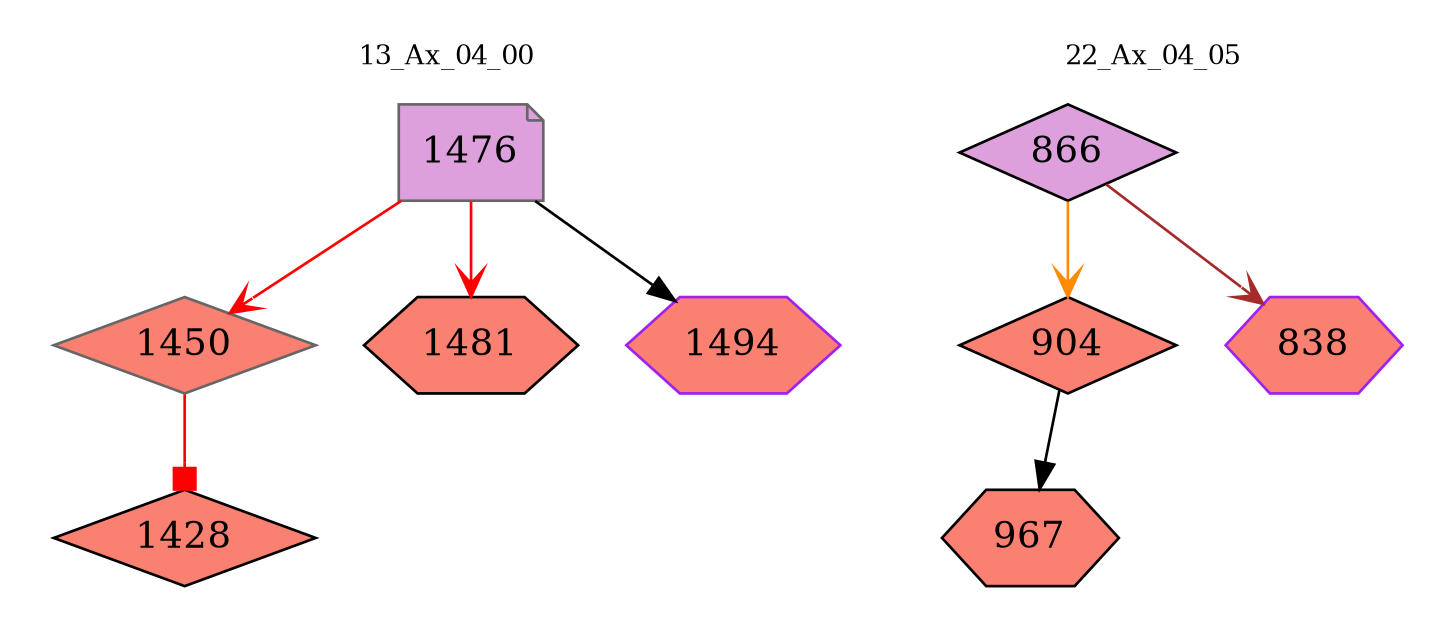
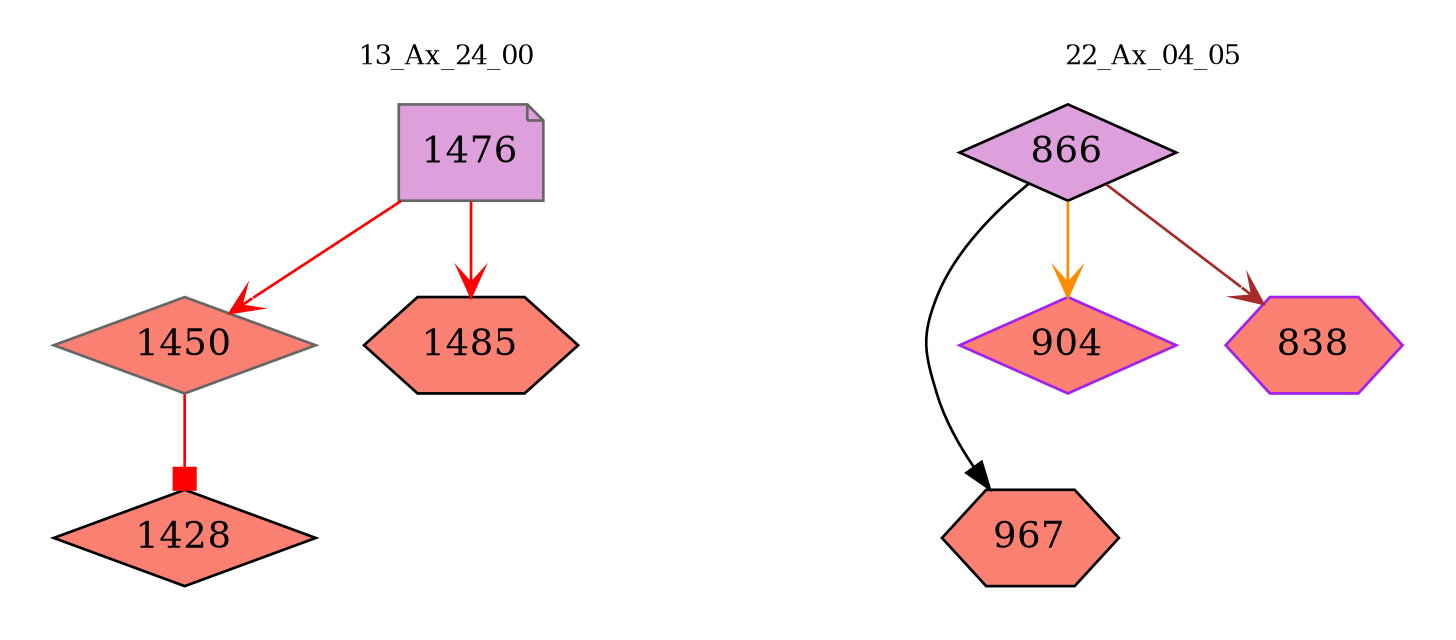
cluster "13_Ax_04_00": label "13_Ax_04_00" -> "13_Ax_24_00"
node "1481": label "1481" -> "1485"
node "1494": removed
node "904": color black -> purple
edge "904" -> "967": now "866" -> "967"
